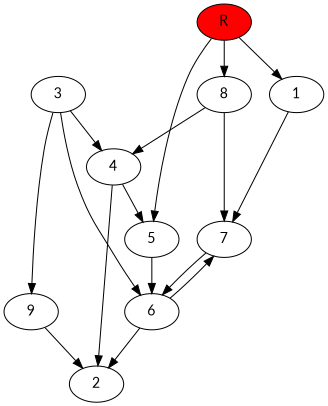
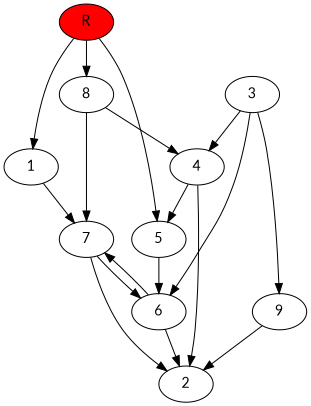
edge "7" -> "2": added
